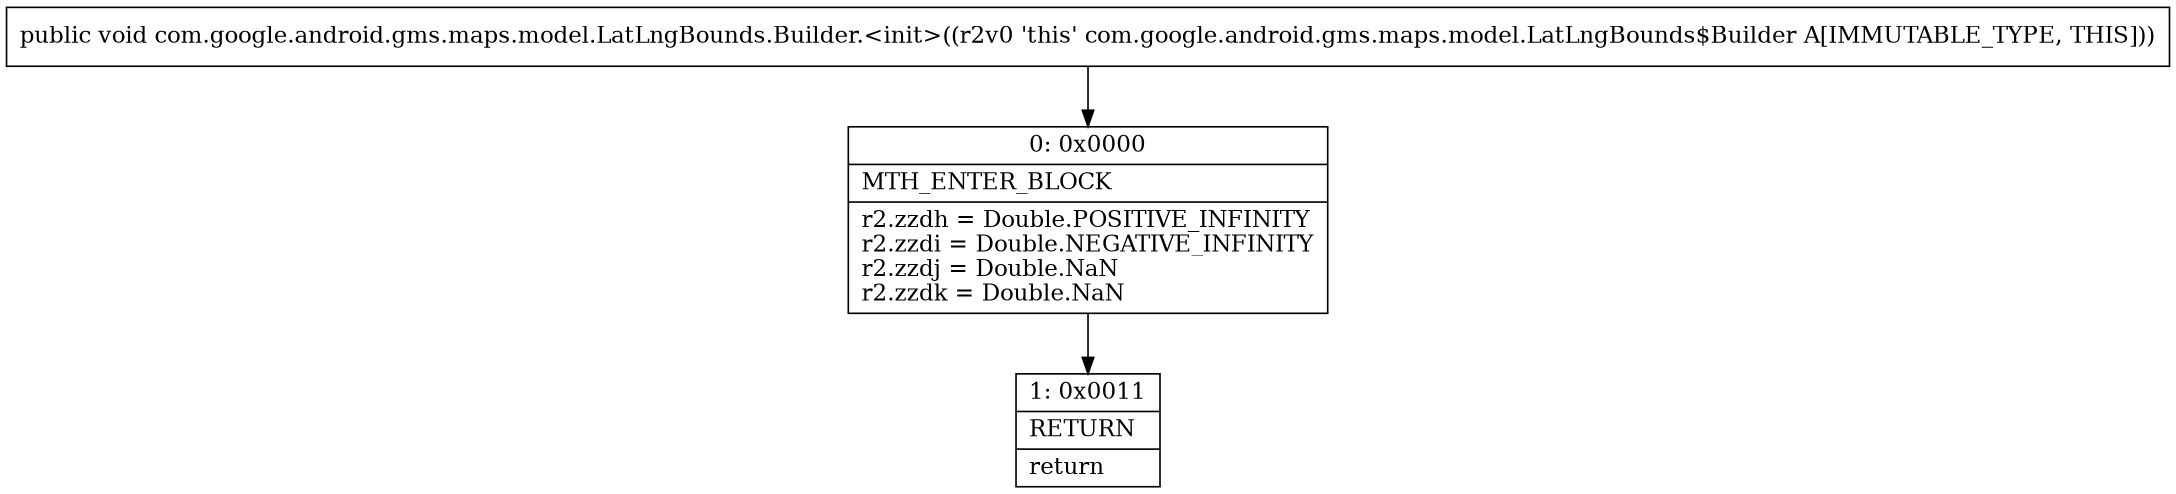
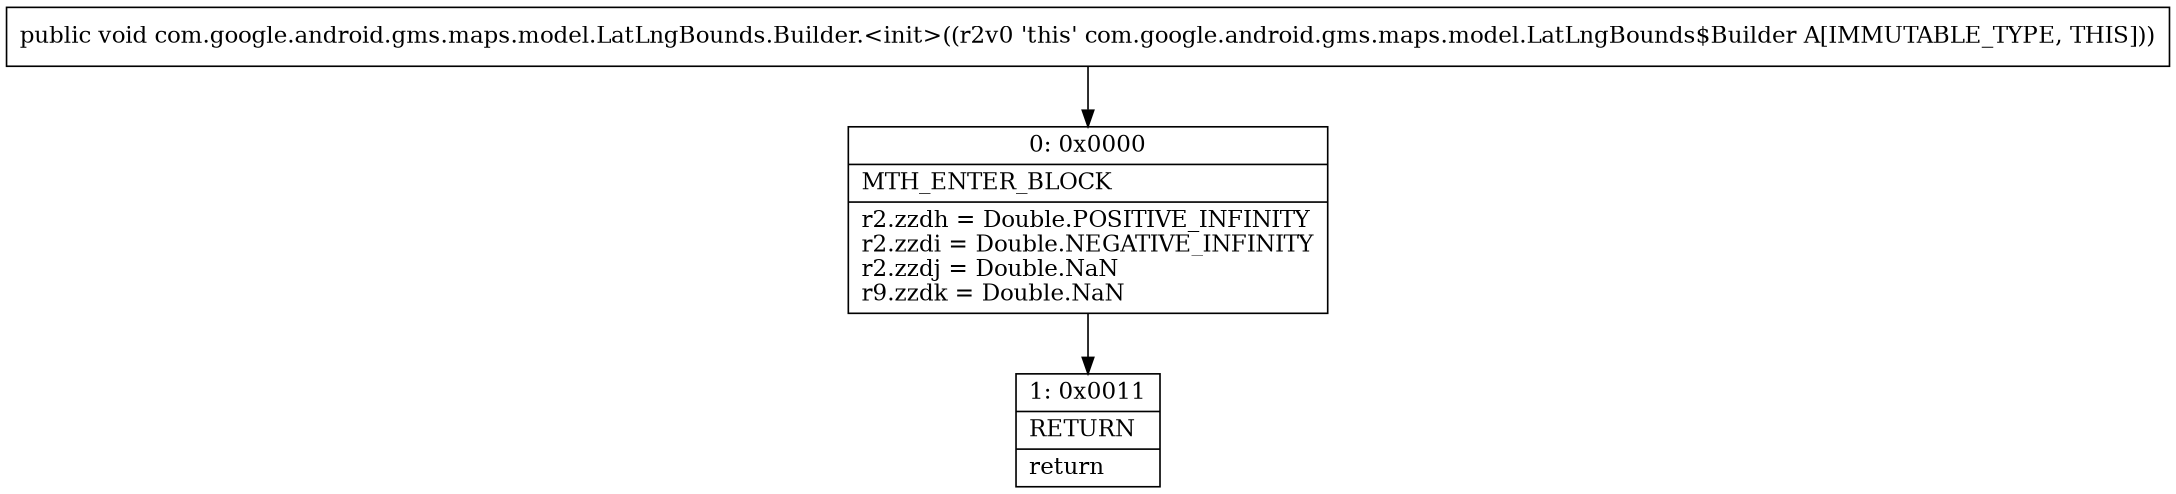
node "0: 0x0000": text "r2.zzdk = Double.NaN" -> "r9.zzdk = Double.NaN"
